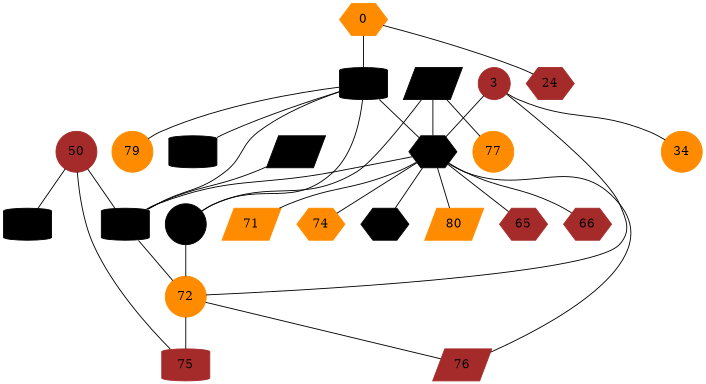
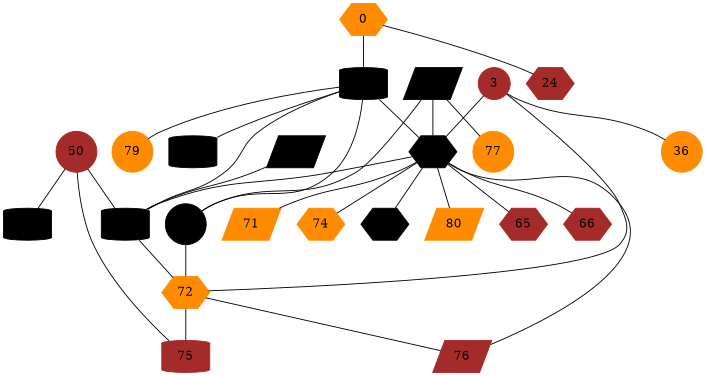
node "34": label "34" -> "36"
node "72": shape circle -> hexagon
